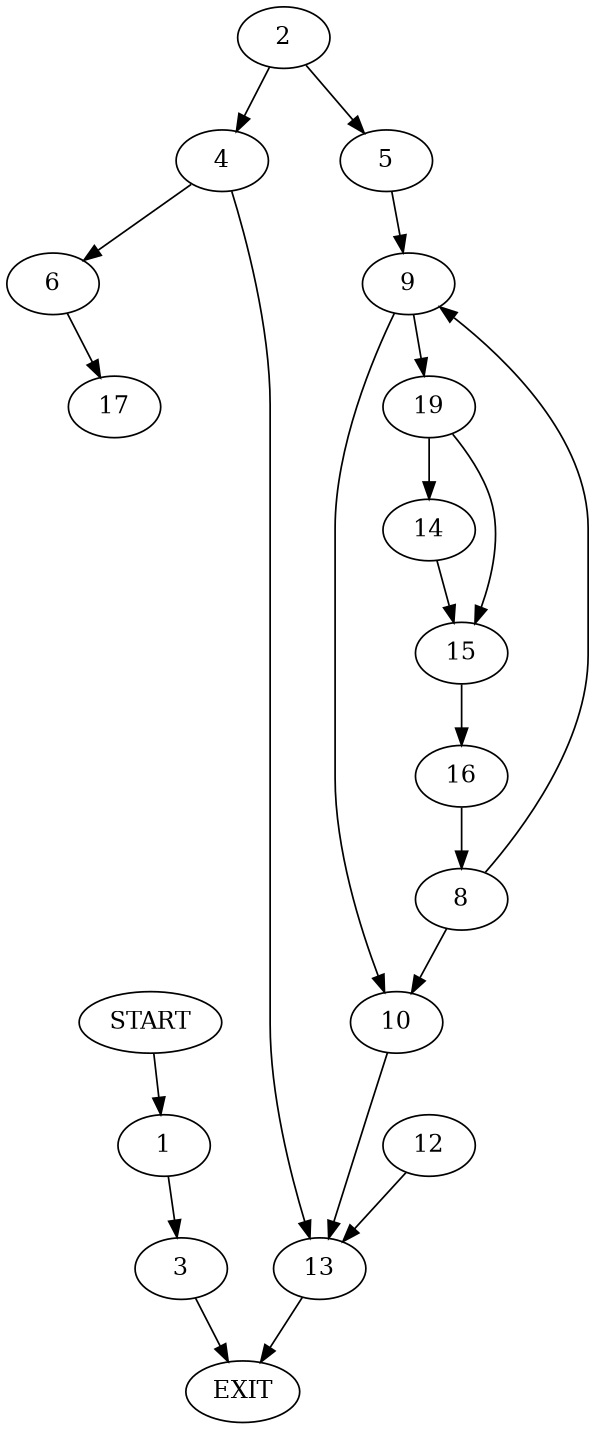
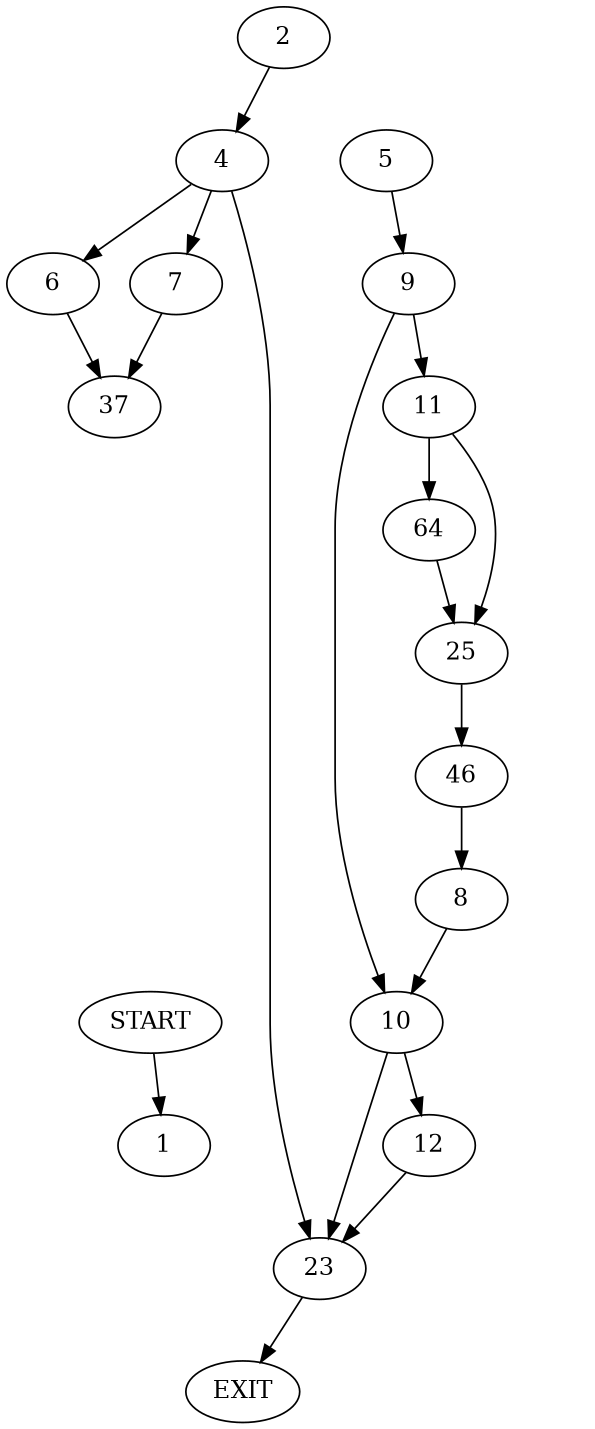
edge "2" -> "5": removed
node "7": added
node "17": label "17" -> "37"
node "19": label "19" -> "11"
node "14": label "14" -> "64"
edge "8" -> "9": removed
node "15": label "15" -> "25"
node "16": label "16" -> "46"
edge "10" -> "12": added
node "3": removed
node "13": label "13" -> "23"
